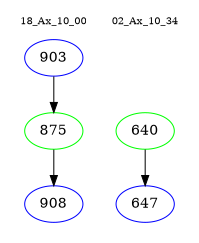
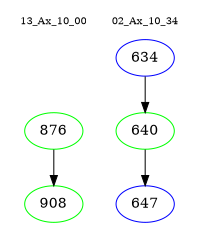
cluster "18_Ax_10_00": label "18_Ax_10_00" -> "13_Ax_10_00"
node "903": removed
node "634": added
node "875": label "875" -> "876"
node "908": color blue -> green
